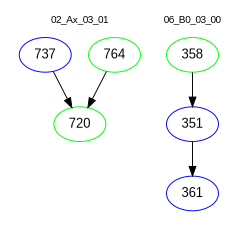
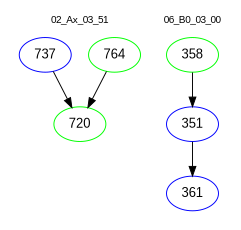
cluster "02_Ax_03_01": label "02_Ax_03_01" -> "02_Ax_03_51"
